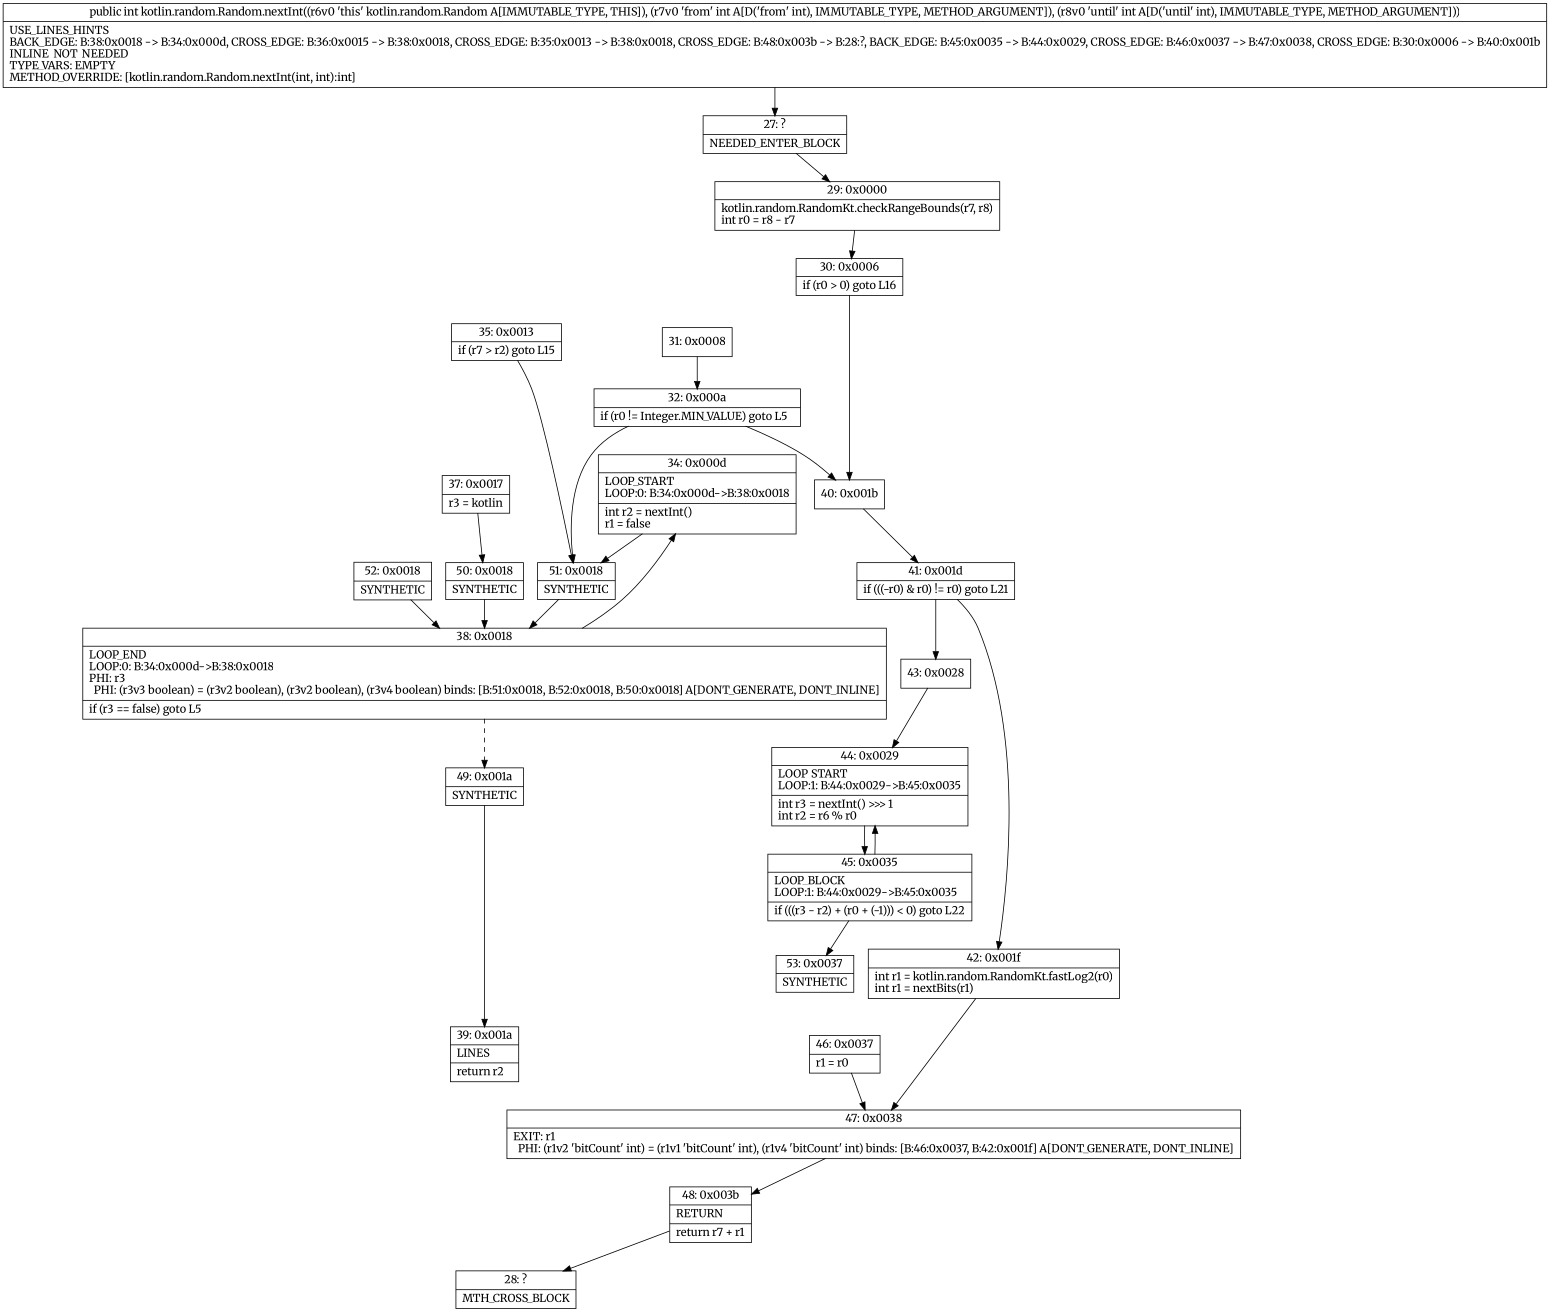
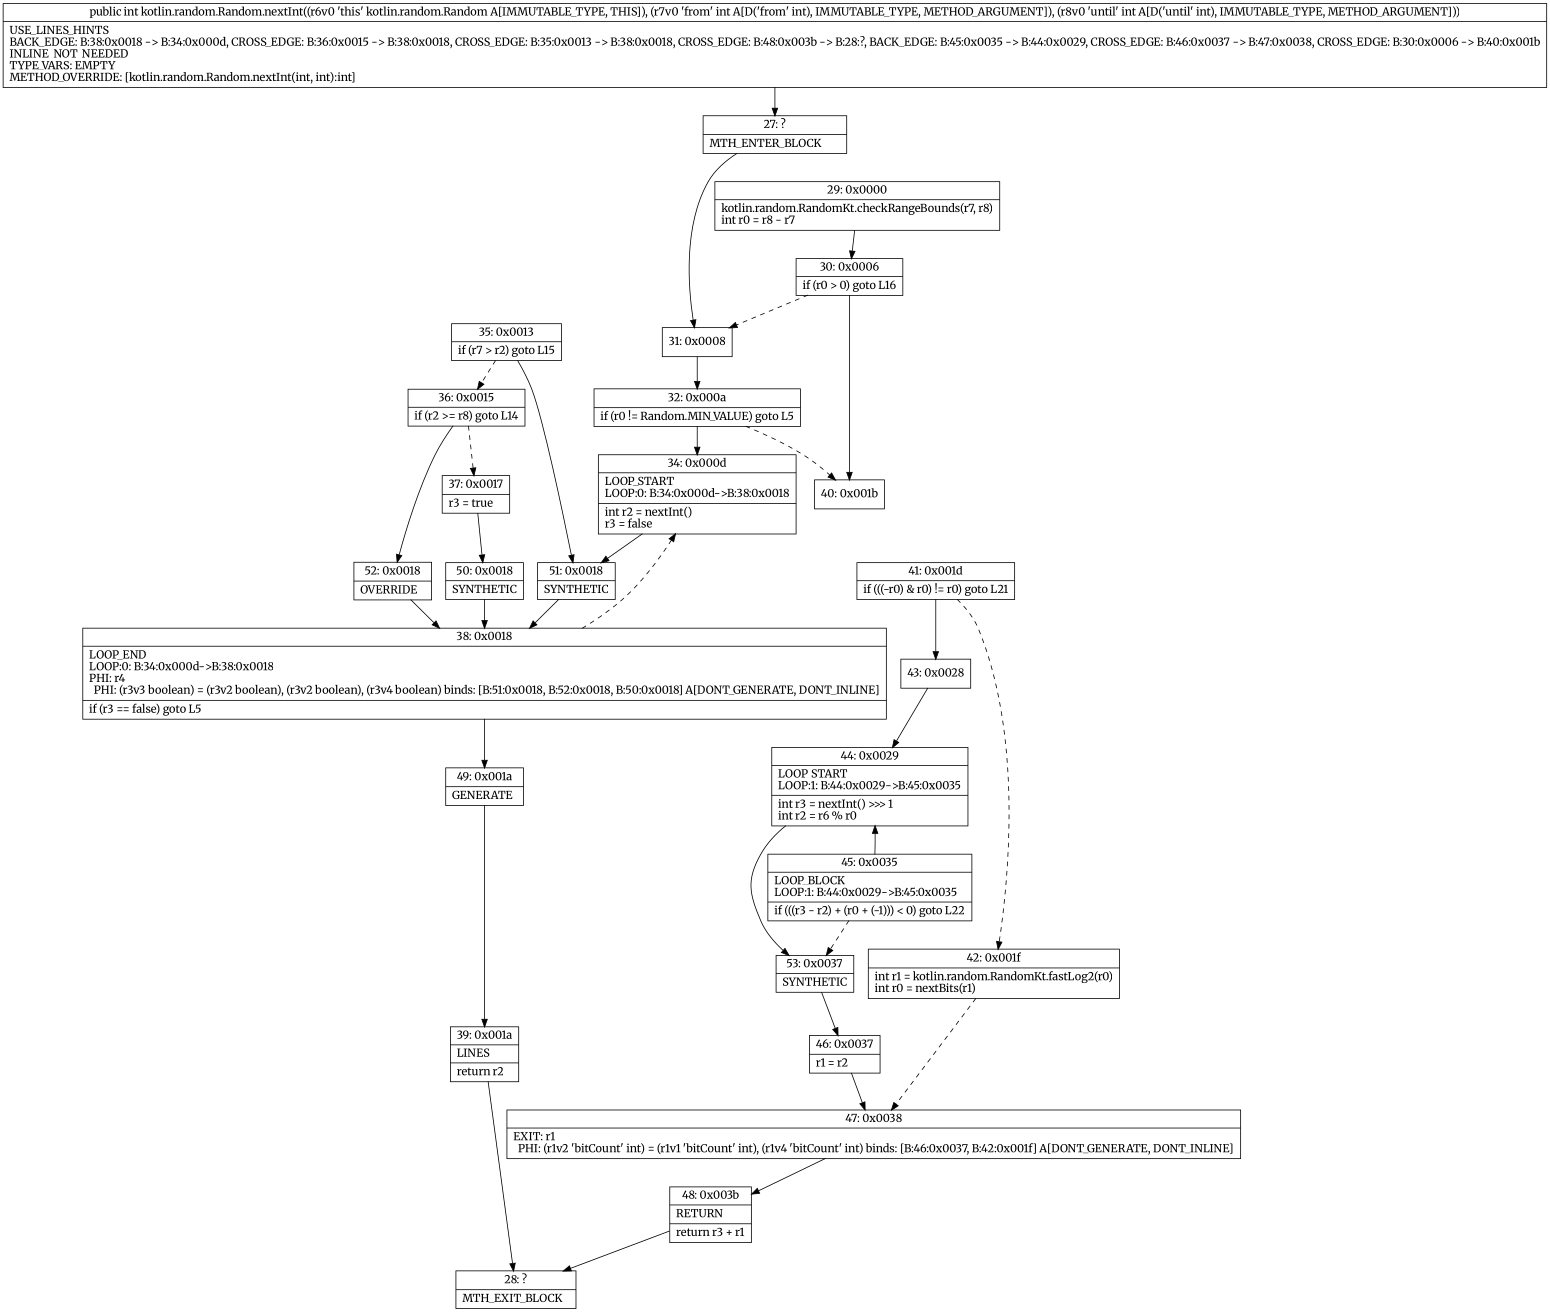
node "27: ?": text "NEEDED_ENTER_BLOCK" -> "MTH_ENTER_BLOCK"
edge "27: ?" -> "29: 0x0000": now "27: ?" -> "31: 0x0008"
edge "30: 0x0006" -> "31: 0x0008": added
node "36: 0x0015": added
node "32: 0x000a": text "if (r0 != Integer.MIN_VALUE) goto L5" -> "if (r0 != Random.MIN_VALUE) goto L5"
edge "32: 0x000a" -> "40: 0x001b": style solid -> dashed
edge "32: 0x000a" -> "51: 0x0018": now "32: 0x000a" -> "34: 0x000d"
node "37: 0x0017": text "r3 = kotlin" -> "r3 = true"
node "34: 0x000d": text "r1 = false" -> "r3 = false"
edge "40: 0x001b" -> "41: 0x001d": removed
node "52: 0x0018": text "SYNTHETIC" -> "OVERRIDE"
edge "38: 0x0018" -> "34: 0x000d": style solid -> dashed
node "38: 0x0018": text "PHI: r3" -> "PHI: r4"
edge "38: 0x0018" -> "49: 0x001a": style dashed -> solid
edge "41: 0x001d" -> "42: 0x001f": style solid -> dashed
node "49: 0x001a": text "SYNTHETIC" -> "GENERATE"
edge "44: 0x0029" -> "45: 0x0035": now "44: 0x0029" -> "53: 0x0037"
edge "45: 0x0035" -> "53: 0x0037": style solid -> dashed
node "42: 0x001f": text "int r1 = nextBits(r1)" -> "int r0 = nextBits(r1)"
edge "53: 0x0037" -> "46: 0x0037": added
edge "42: 0x001f" -> "47: 0x0038": style solid -> dashed
node "46: 0x0037": text "r1 = r0" -> "r1 = r2"
edge "39: 0x001a" -> "28: ?": added
node "48: 0x003b": text "return r7 + r1" -> "return r3 + r1"
node "28: ?": text "MTH_CROSS_BLOCK" -> "MTH_EXIT_BLOCK"
